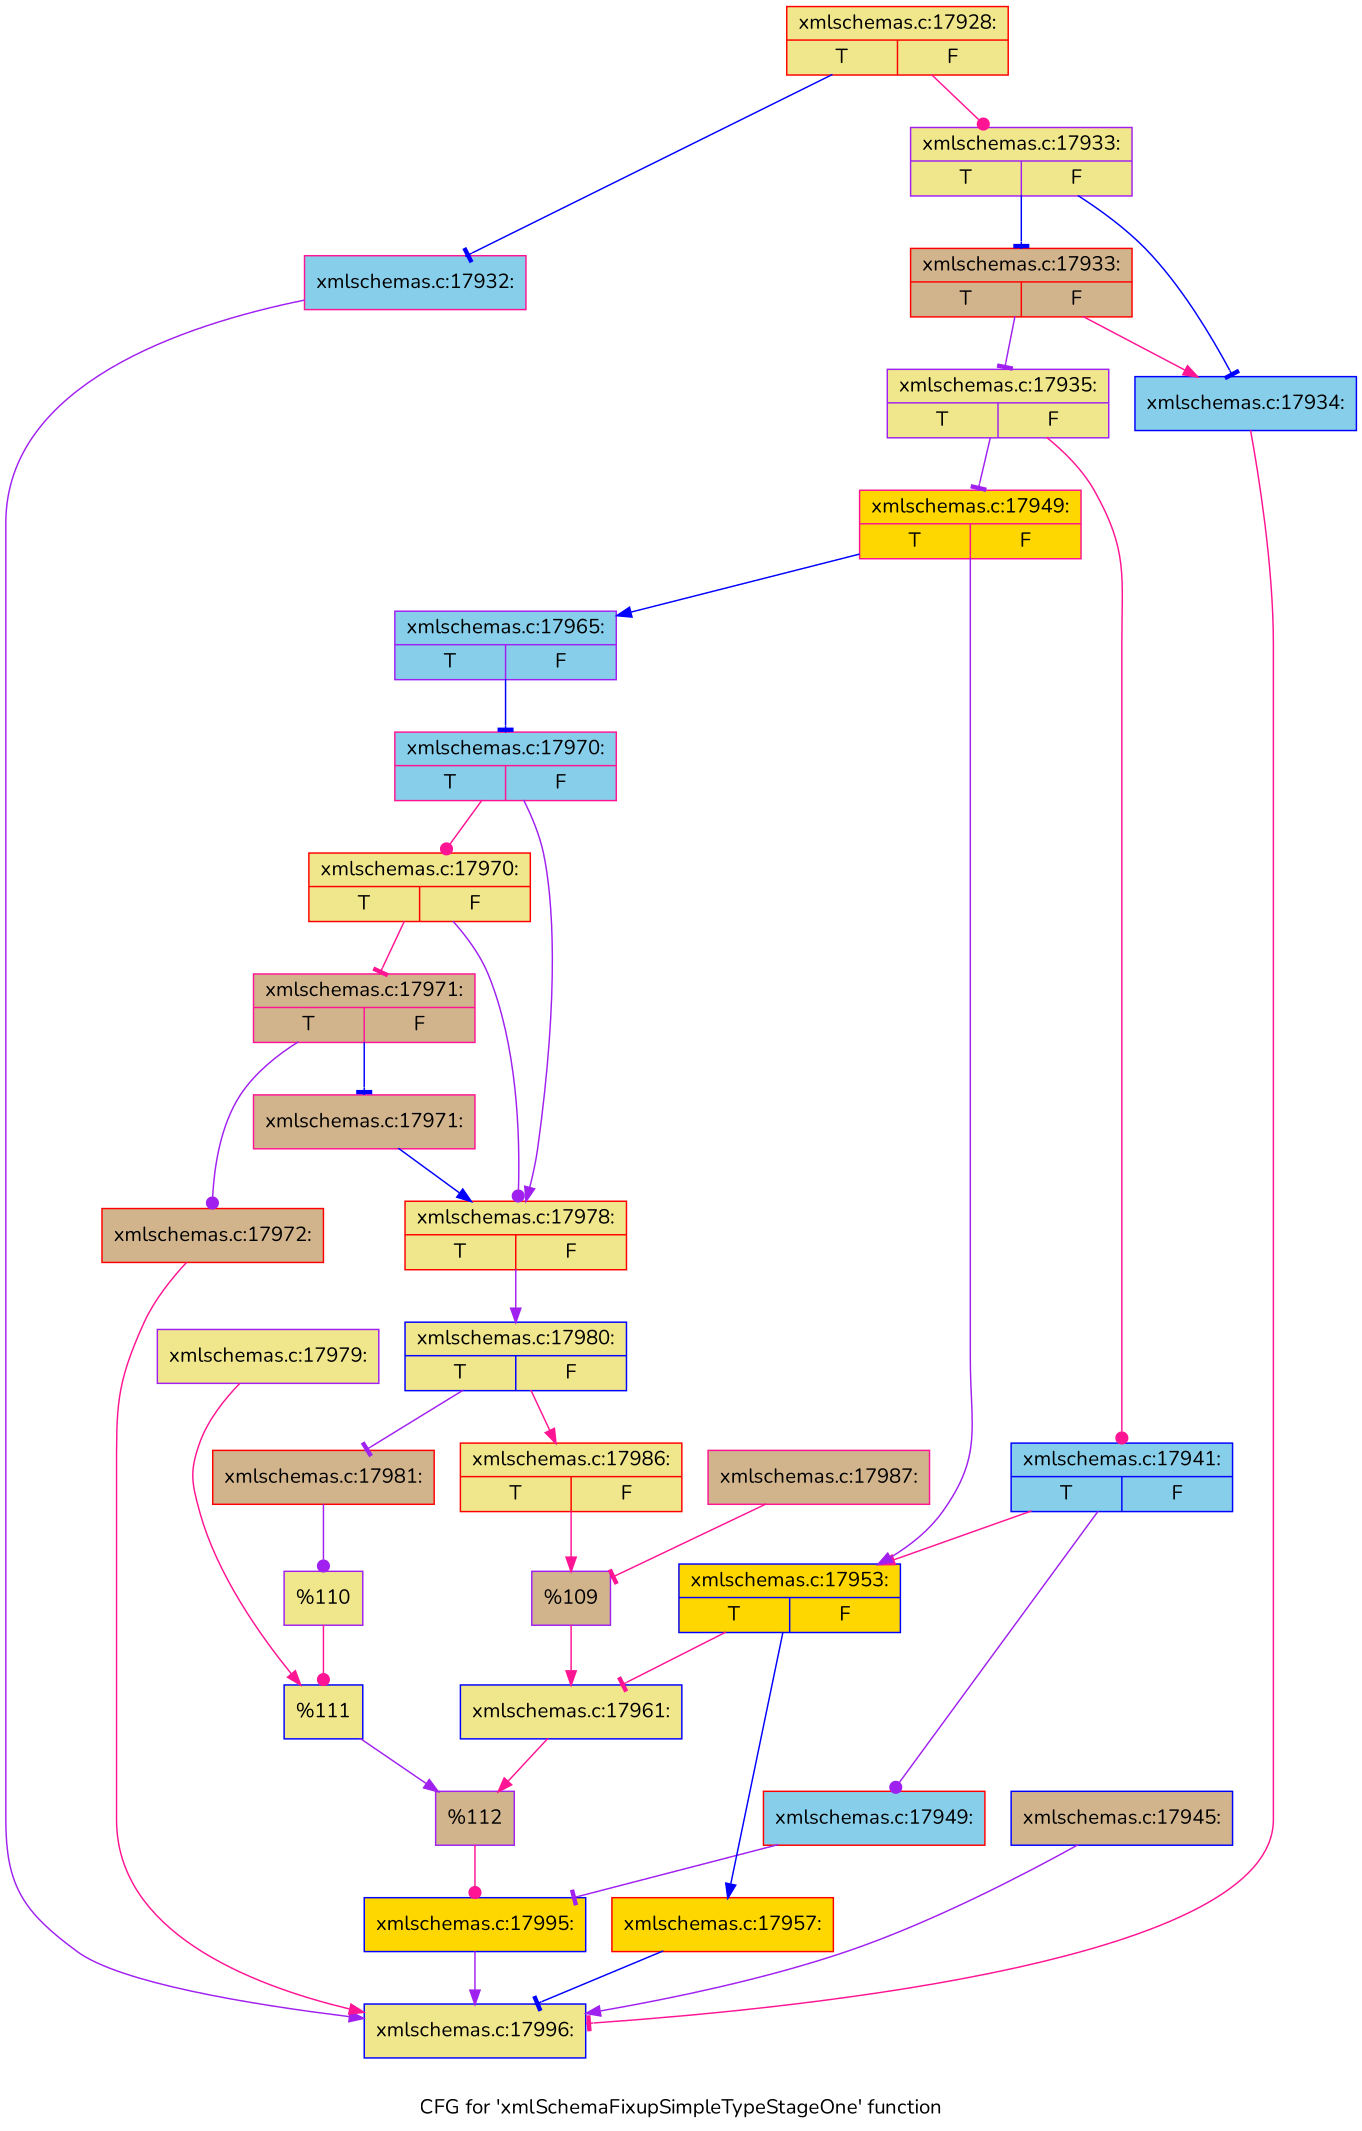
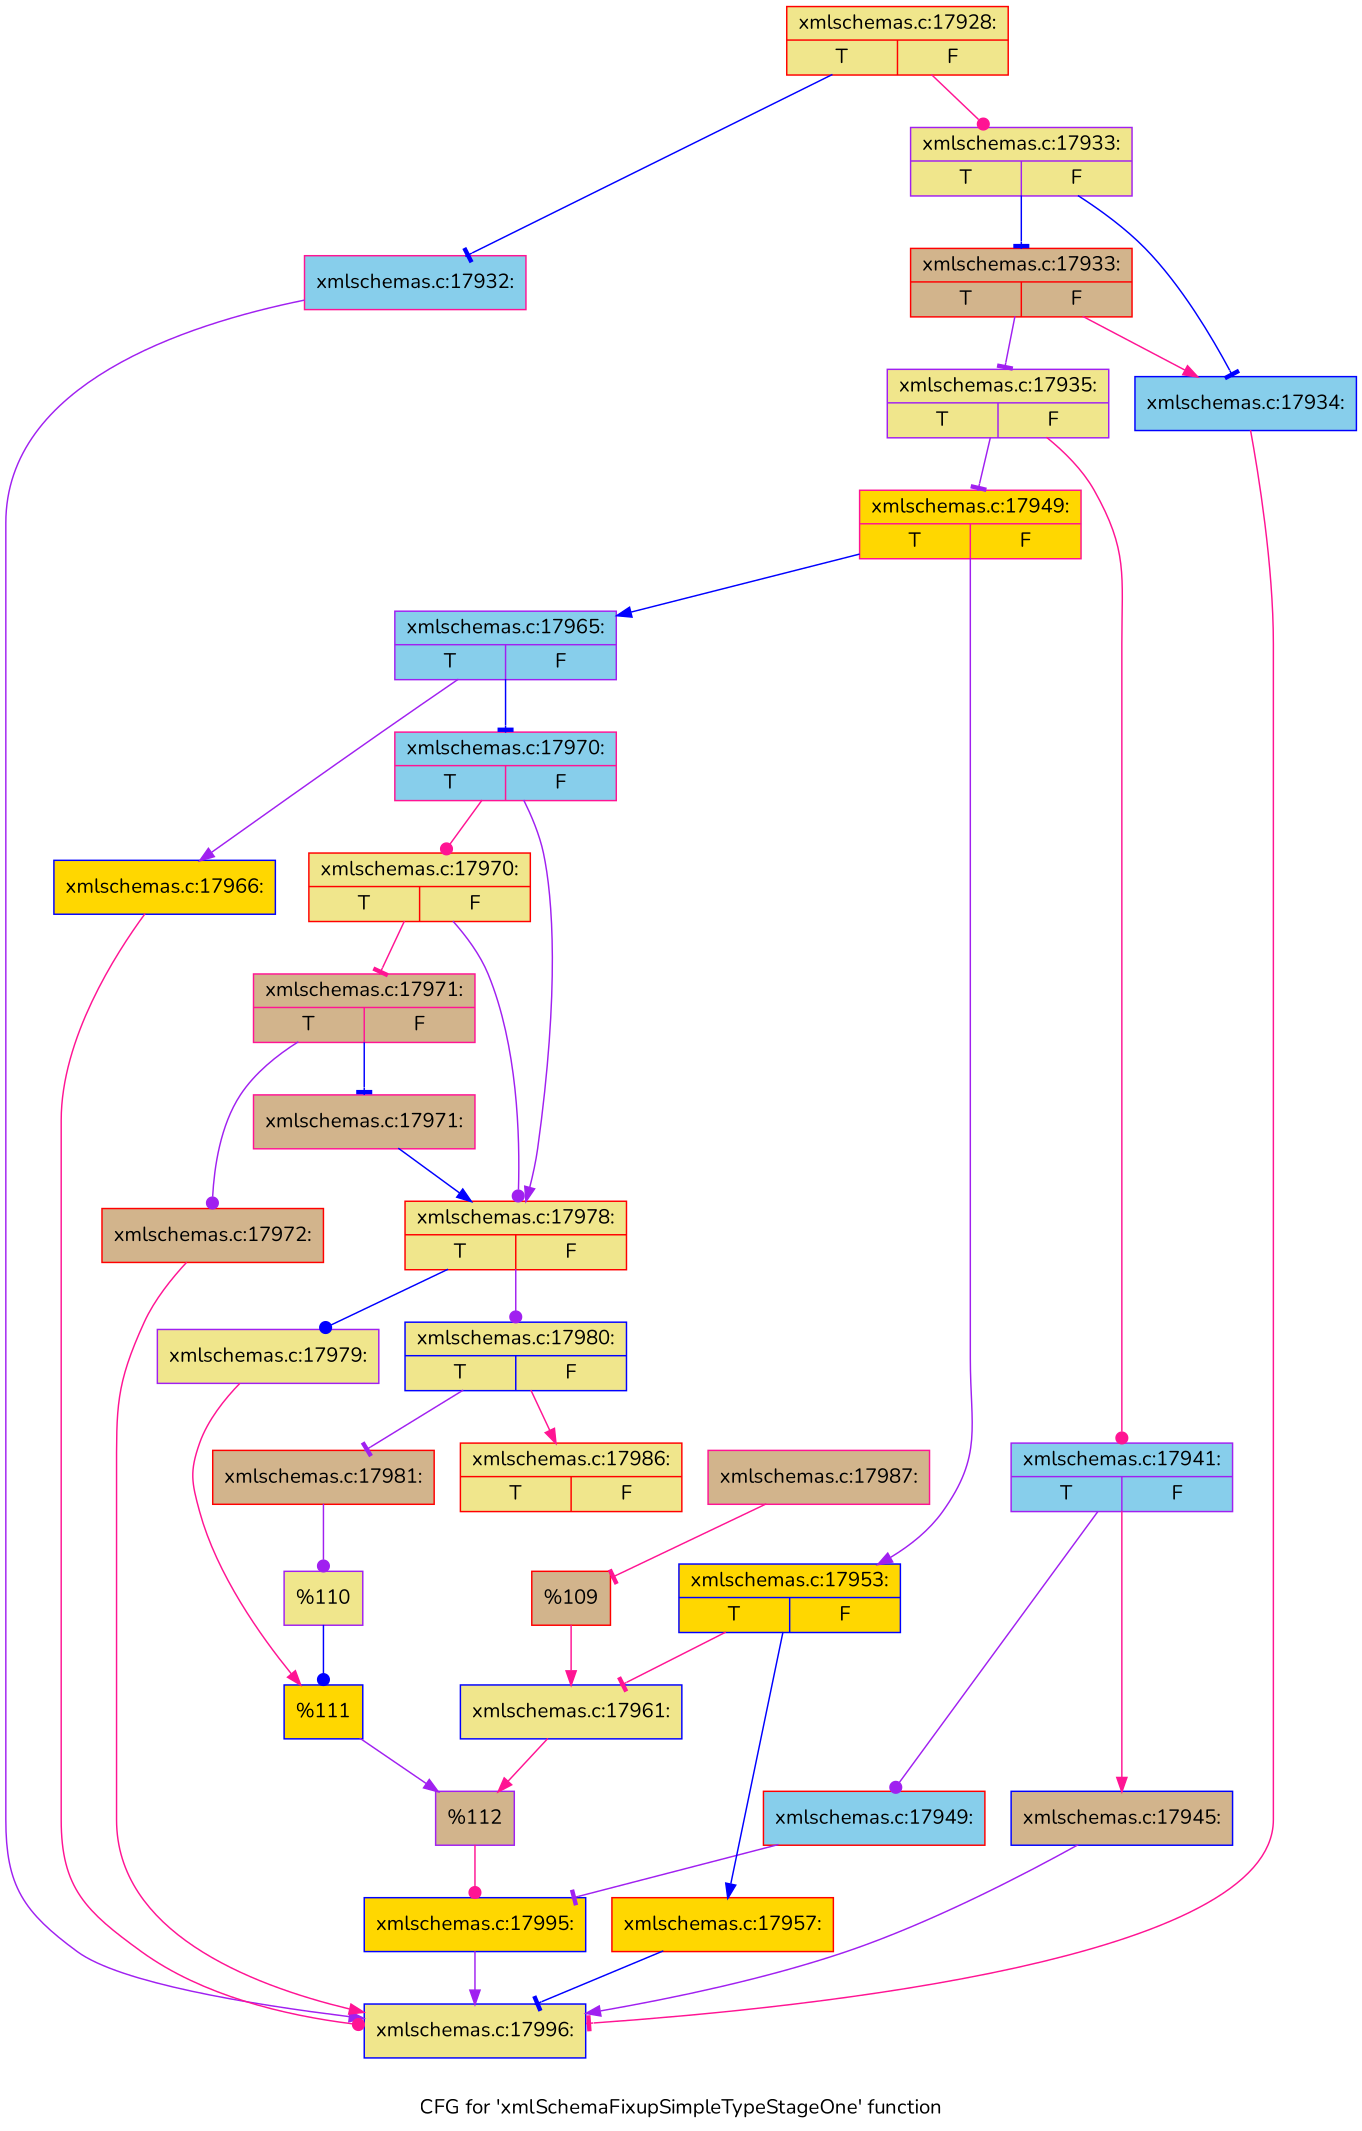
node "xmlschemas.c:17966:": added
edge "xmlschemas.c:17978:" -> "xmlschemas.c:17980:": arrowhead normal -> dot
edge "xmlschemas.c:17978:" -> "xmlschemas.c:17979:": added
node "xmlschemas.c:17941:": color blue -> purple
edge "xmlschemas.c:17986:" -> "%109": removed
edge "xmlschemas.c:17941:" -> "xmlschemas.c:17953:": now "xmlschemas.c:17941:" -> "xmlschemas.c:17945:"
node "%109": color purple -> red
edge "%110" -> "%111": color deeppink -> blue
node "%111": fillcolor khaki -> gold
